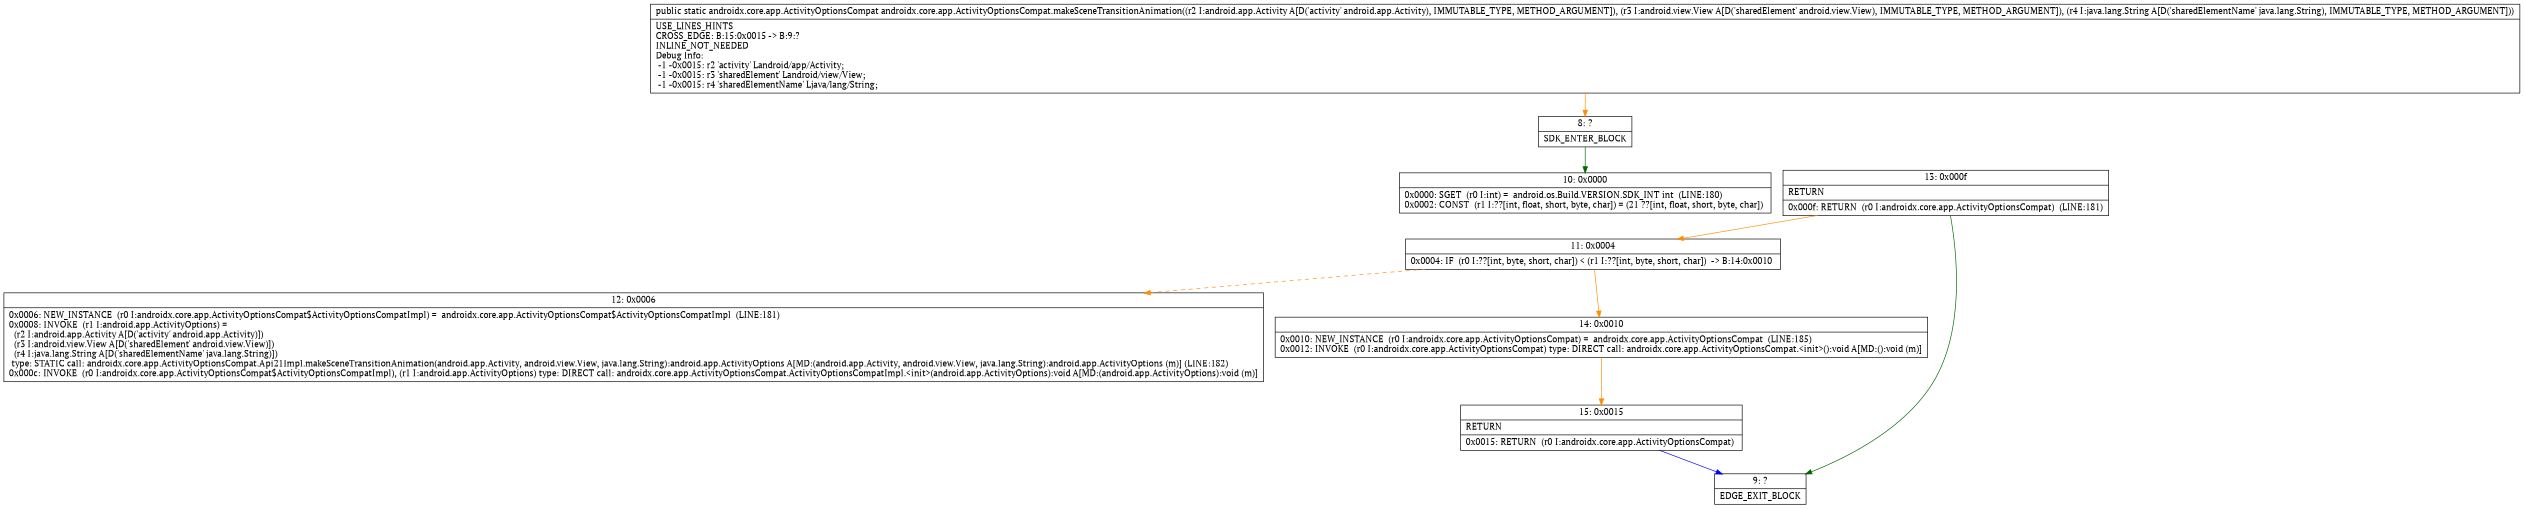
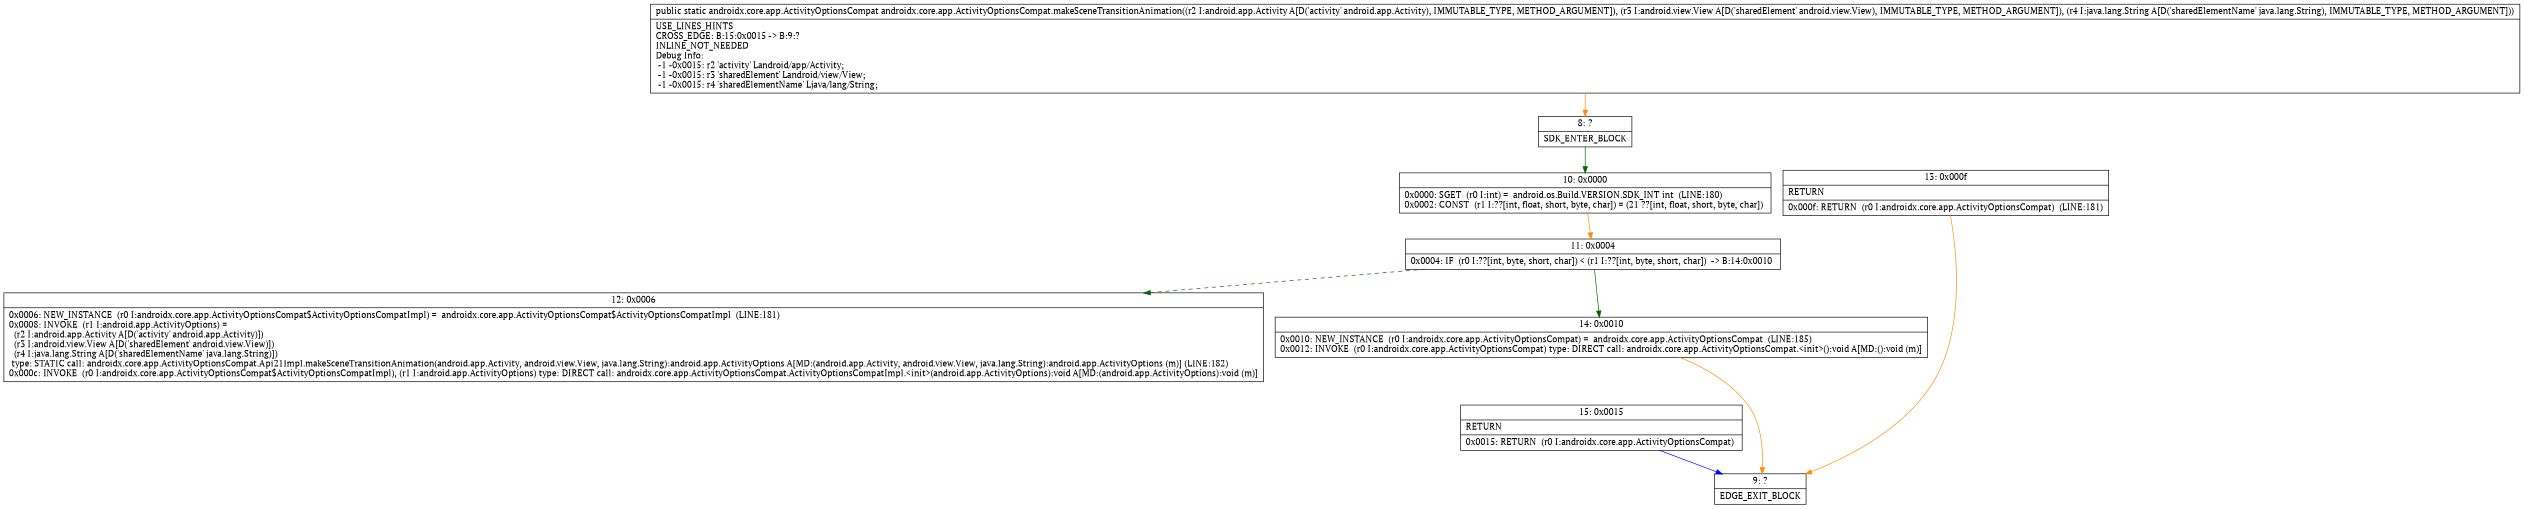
edge "13: 0x000f" -> "11: 0x0004": now "10: 0x0000" -> "11: 0x0004"
edge "11: 0x0004" -> "12: 0x0006": color darkorange -> darkgreen
edge "11: 0x0004" -> "14: 0x0010": color darkorange -> darkgreen
edge "13: 0x000f" -> "9: ?": color darkgreen -> darkorange
edge "14: 0x0010" -> "15: 0x0015": now "14: 0x0010" -> "9: ?"
